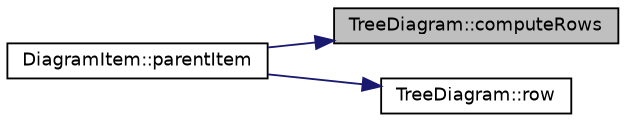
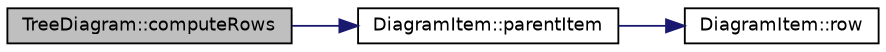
edge "DiagramItem::parentItem" -> "TreeDiagram::computeRows": reversed
node "TreeDiagram::row": label "TreeDiagram::row" -> "DiagramItem::row"
